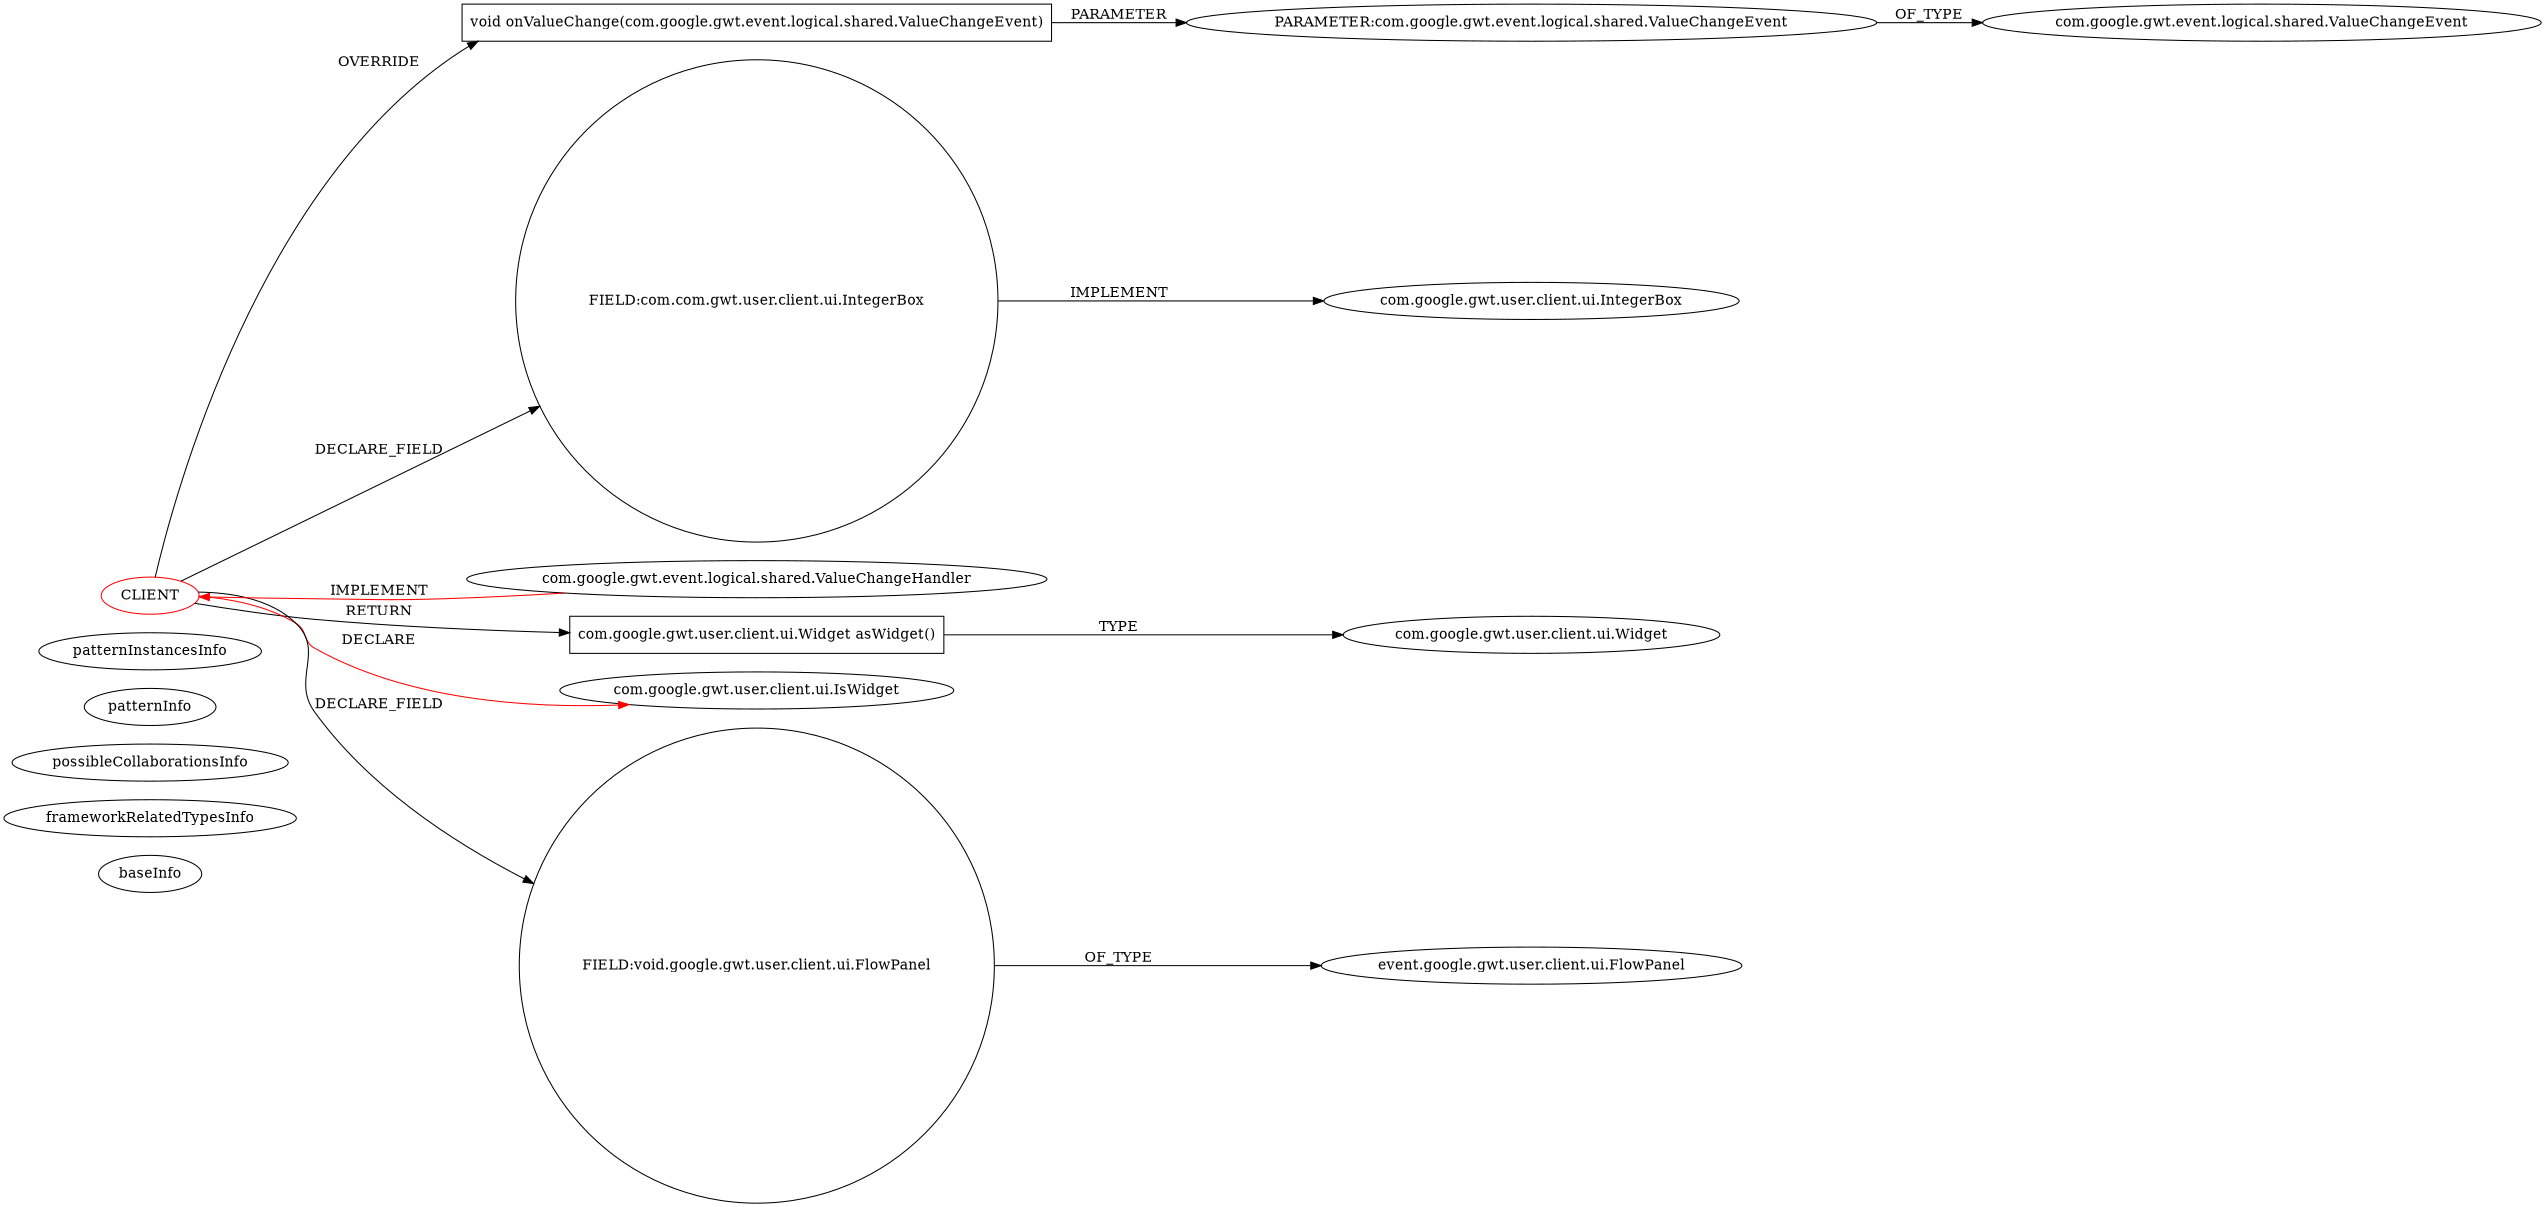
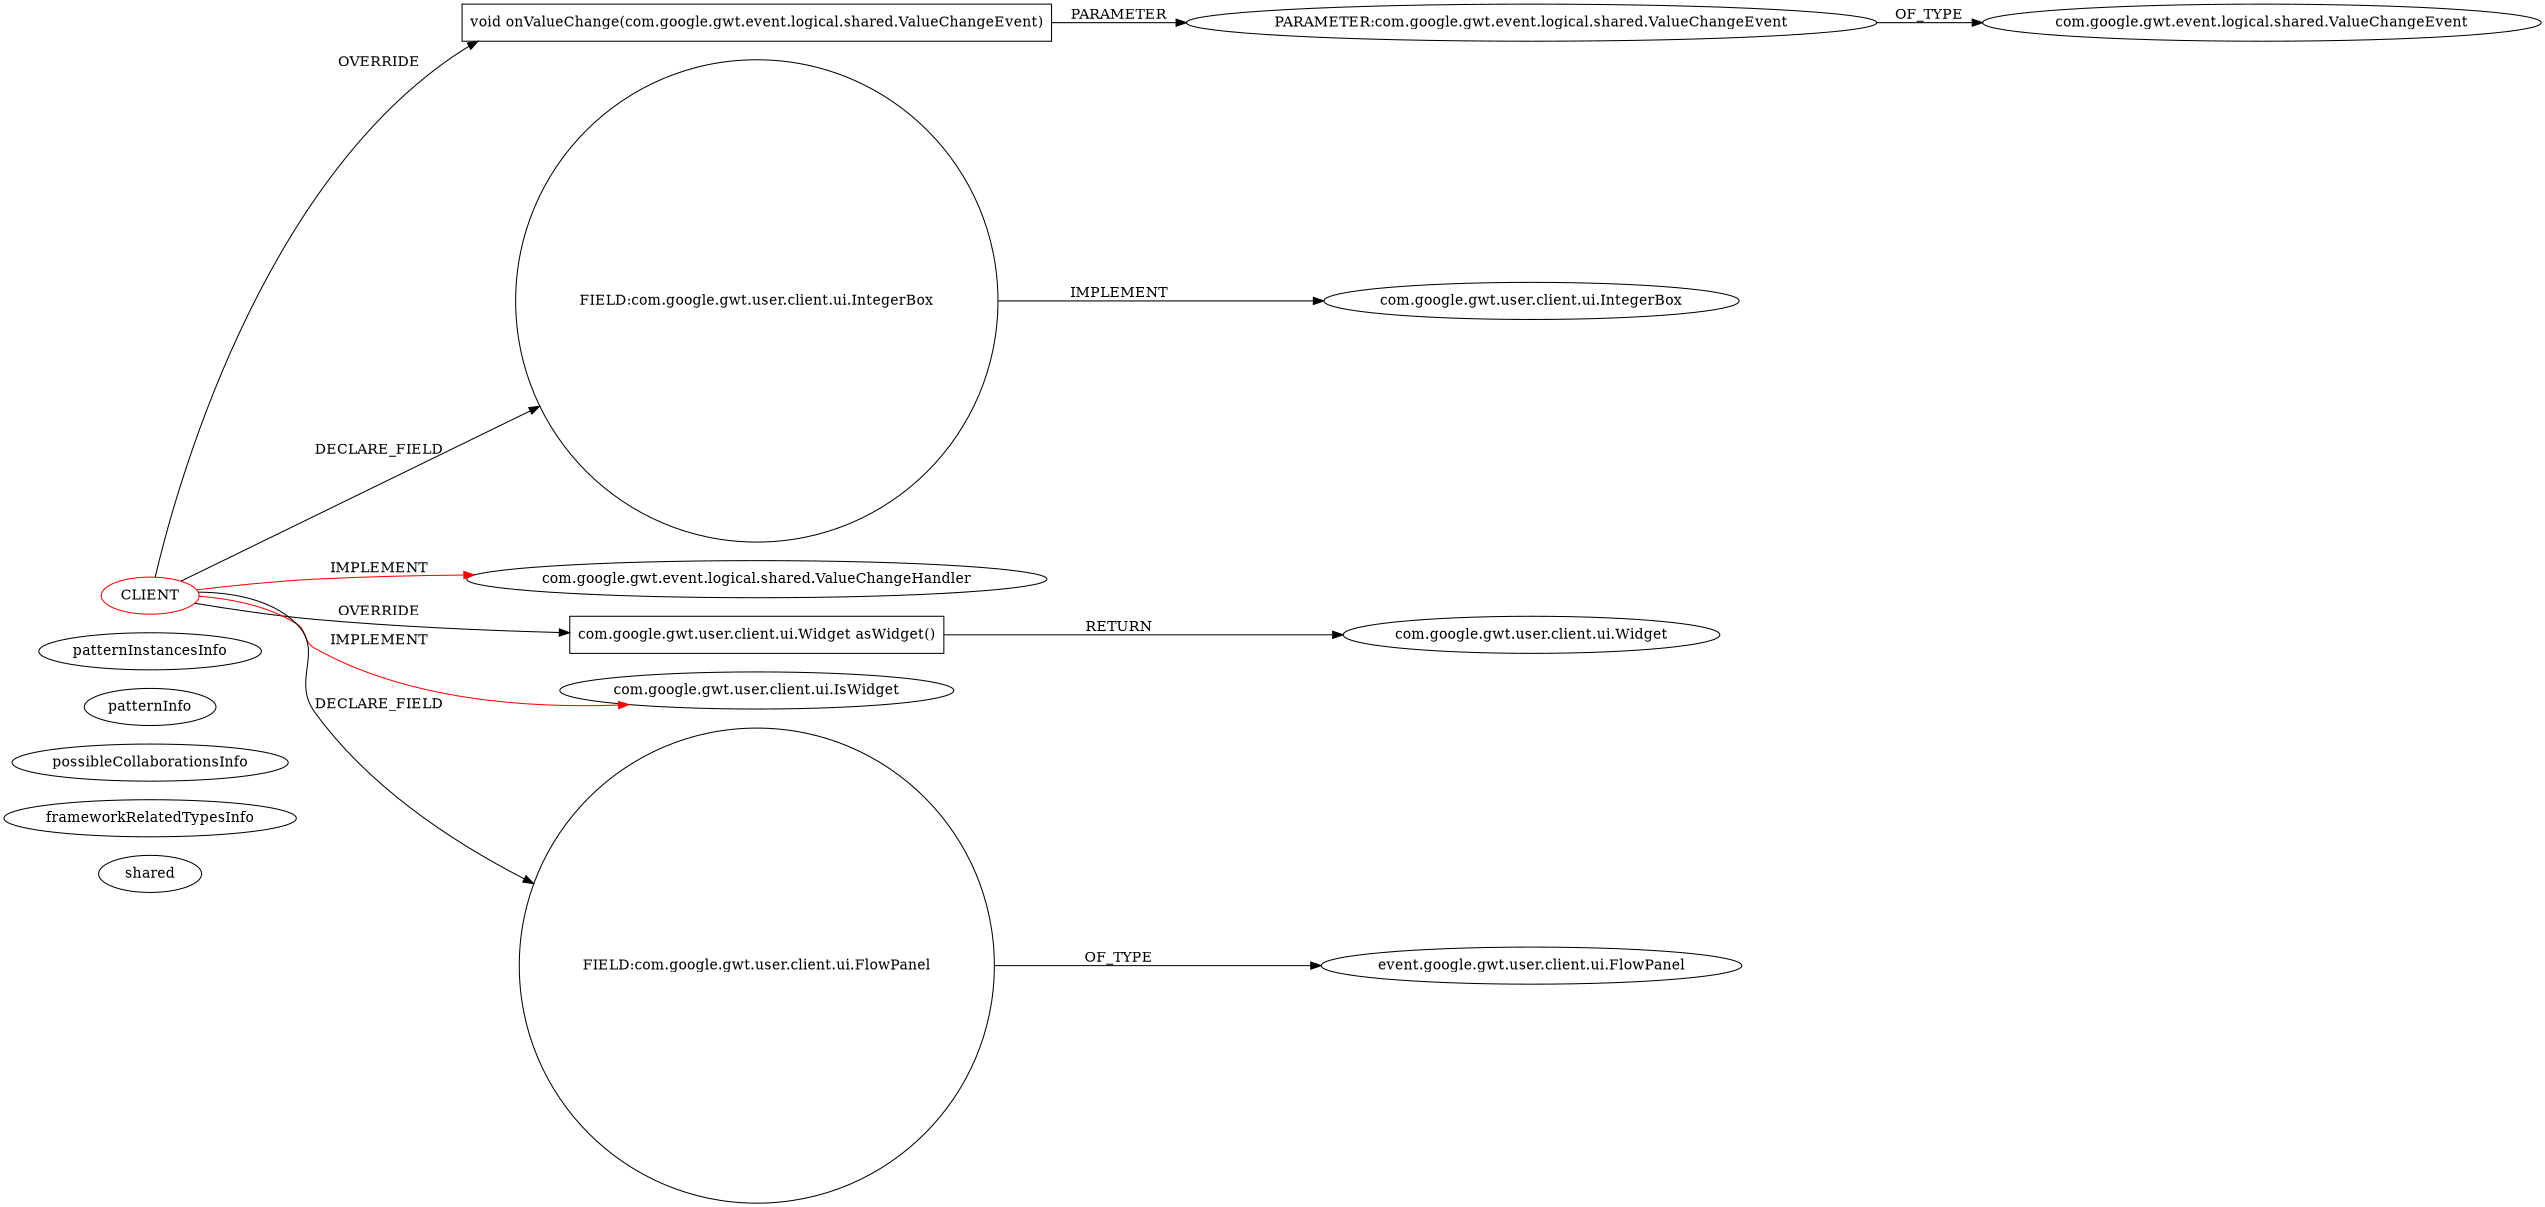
node "FIELD:com.com.gwt.user.client.ui.IntegerBox": label "FIELD:com.com.gwt.user.client.ui.IntegerBox" -> "FIELD:com.google.gwt.user.client.ui.IntegerBox"
edge "com.google.gwt.event.logical.shared.ValueChangeHandler" -> "CLIENT": reversed
edge "CLIENT" -> "com.google.gwt.user.client.ui.Widget asWidget()": label "RETURN" -> "OVERRIDE"
edge "com.google.gwt.user.client.ui.Widget asWidget()" -> "com.google.gwt.user.client.ui.Widget": label "TYPE" -> "RETURN"
edge "CLIENT" -> "com.google.gwt.user.client.ui.IsWidget": label "DECLARE" -> "IMPLEMENT"
node "baseInfo": label "baseInfo" -> "shared"
node "FIELD:void.google.gwt.user.client.ui.FlowPanel": label "FIELD:void.google.gwt.user.client.ui.FlowPanel" -> "FIELD:com.google.gwt.user.client.ui.FlowPanel"
